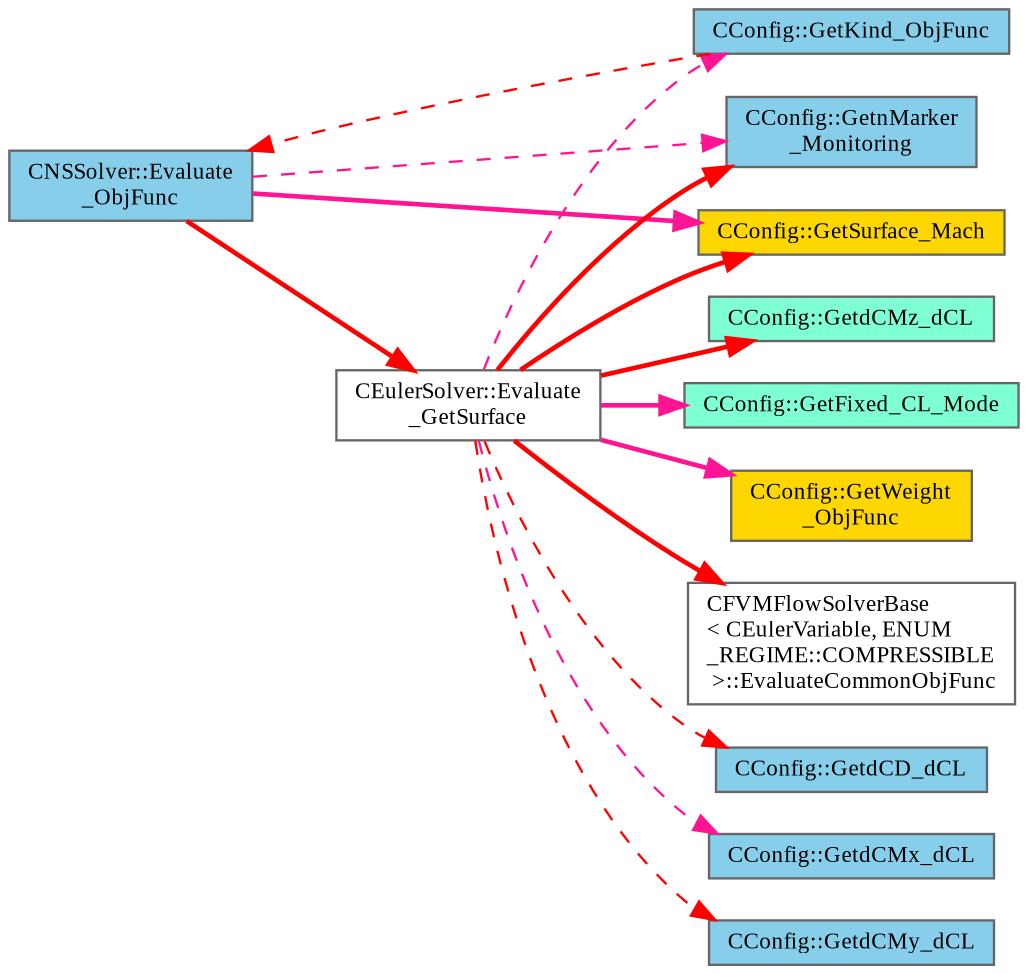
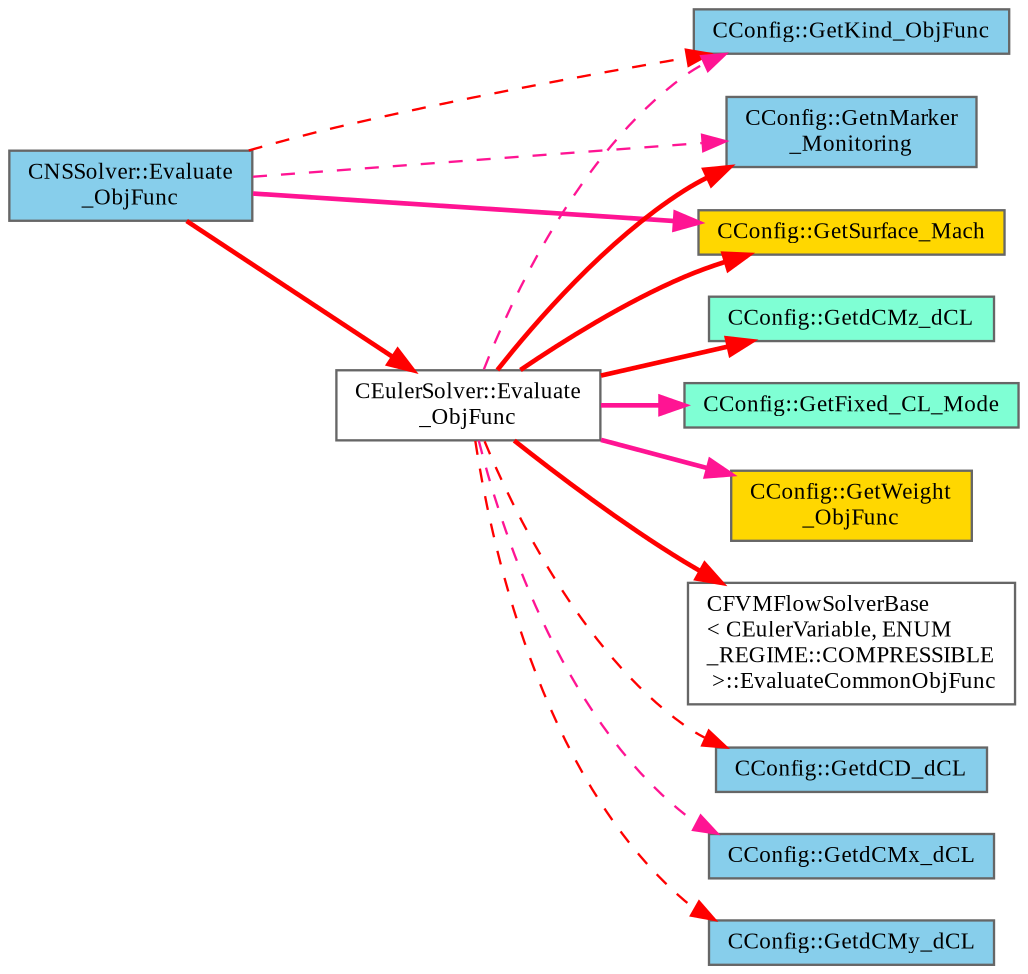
edge "CConfig::GetKind_ObjFunc" -> "CNSSolver::Evaluate _ObjFunc": reversed
node "CEulerSolver::Evaluate _GetSurface": label "CEulerSolver::Evaluate _GetSurface" -> "CEulerSolver::Evaluate _ObjFunc"
